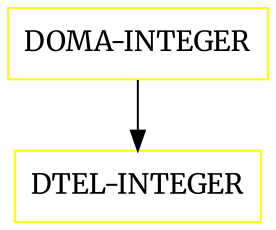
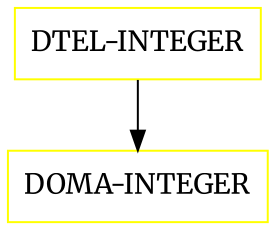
edge "DOMA-INTEGER" -> "DTEL-INTEGER": reversed
